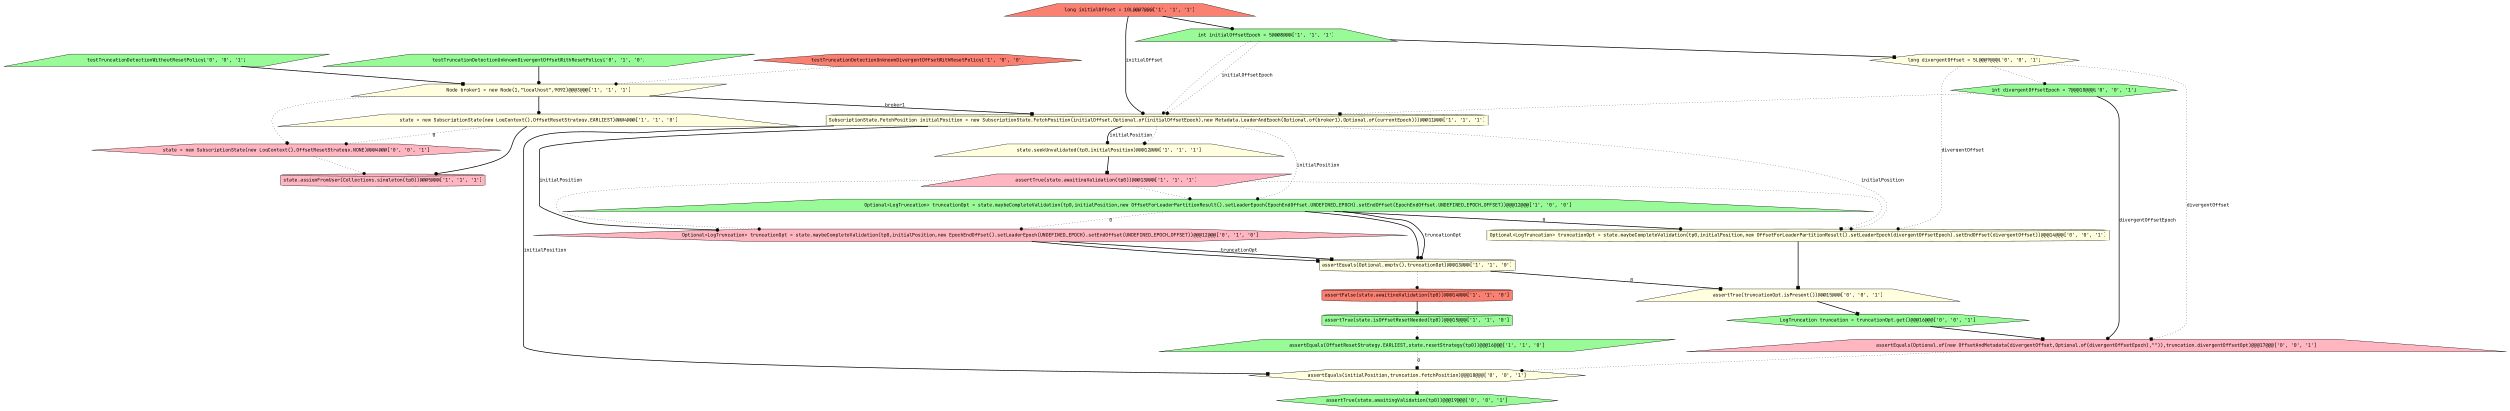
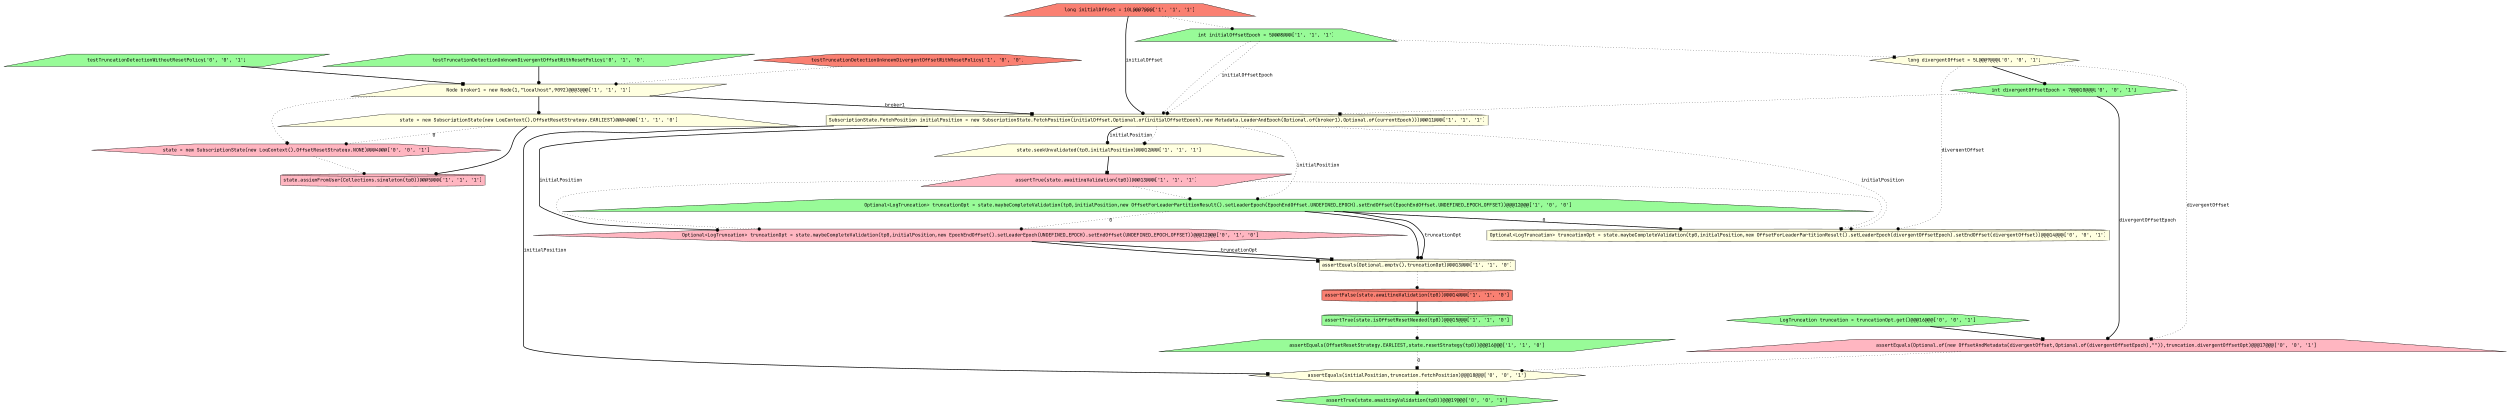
edge "long initialOffset = 10L@@@7@@@['1', '1', '1']" -> "int initialOffsetEpoch = 5@@@8@@@['1', '1', '1']": style bold -> dotted
edge "int initialOffsetEpoch = 5@@@8@@@['1', '1', '1']" -> "long divergentOffset = 5L@@@9@@@['0', '0', '1']": style bold -> dotted
edge "long divergentOffset = 5L@@@9@@@['0', '0', '1']" -> "int divergentOffsetEpoch = 7@@@10@@@['0', '0', '1']": style dotted -> bold
node "assertTrue(truncationOpt.isPresent())@@@15@@@['0', '0', '1']": removed
